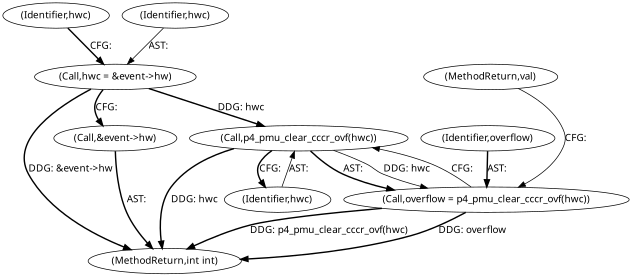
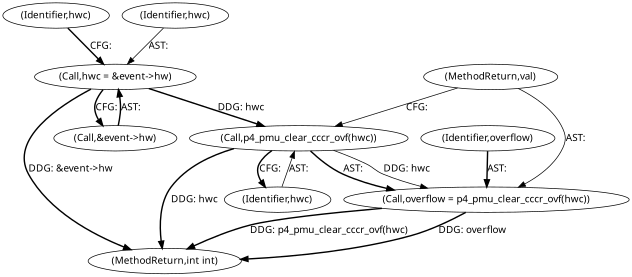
edge "(MethodReturn,val)" -> "(Call,overflow = p4_pmu_clear_cccr_ovf(hwc))": label "CFG: " -> "AST: "
edge "(Call,overflow = p4_pmu_clear_cccr_ovf(hwc))" -> "(Call,p4_pmu_clear_cccr_ovf(hwc))": now "(MethodReturn,val)" -> "(Call,p4_pmu_clear_cccr_ovf(hwc))"
edge "(Call,&event->hw)" -> "(MethodReturn,int int)": now "(Call,&event->hw)" -> "(Call,hwc = &event->hw)"
